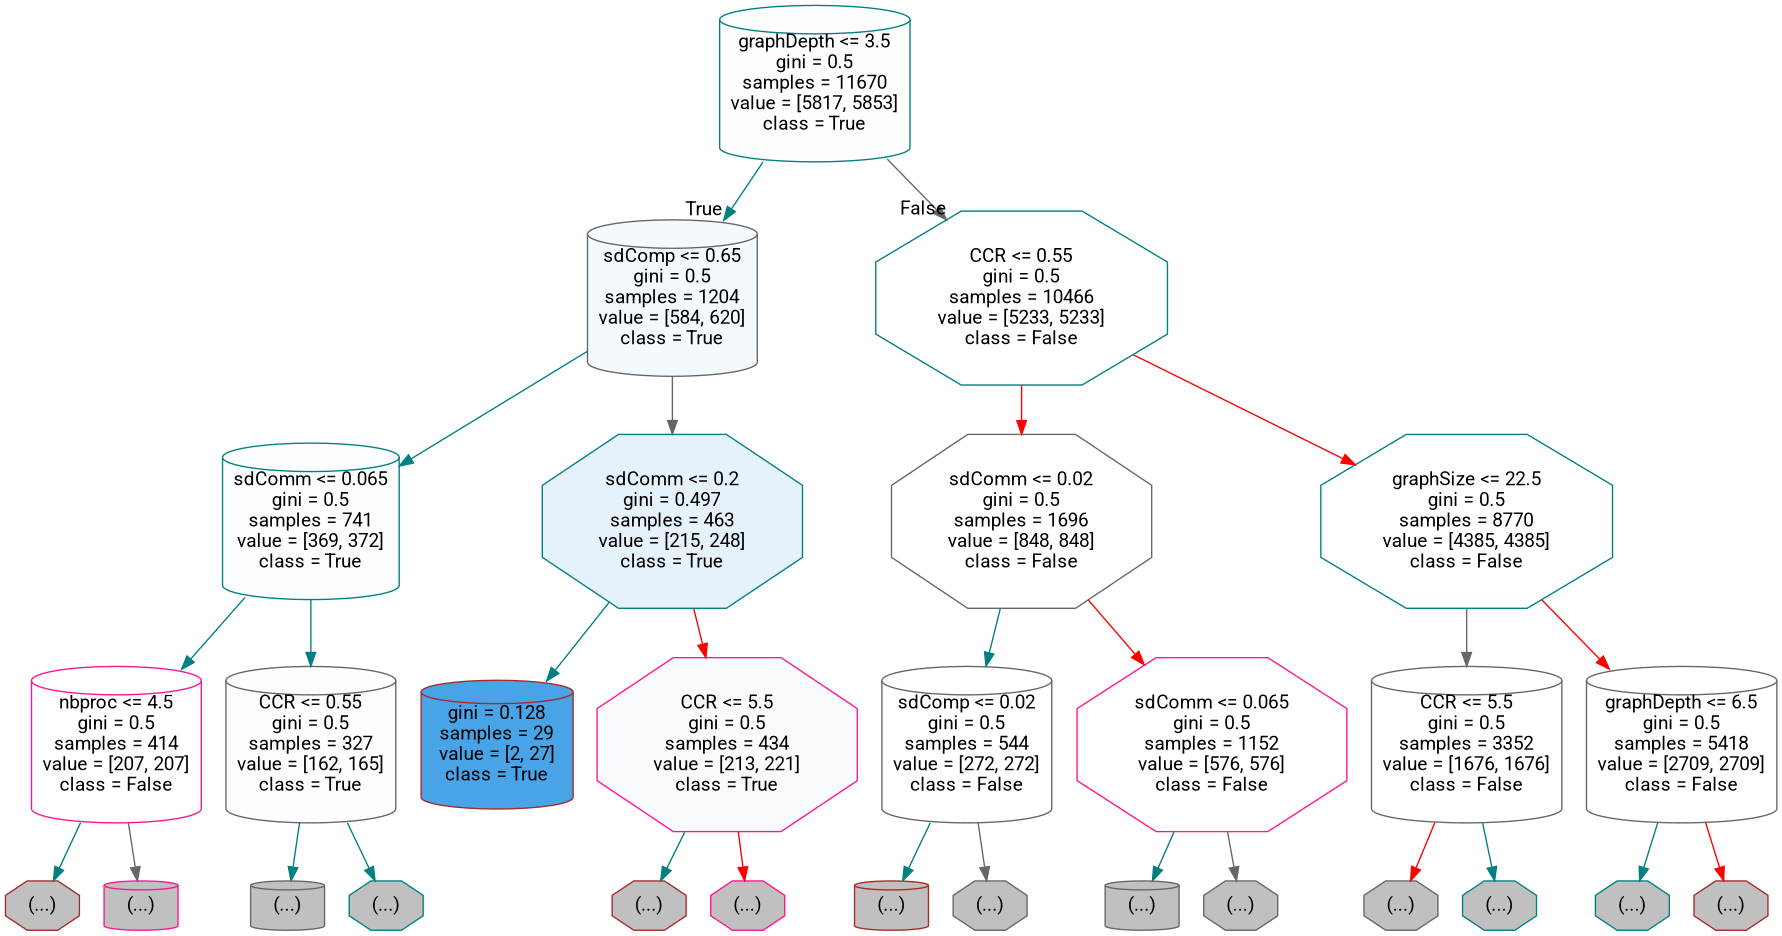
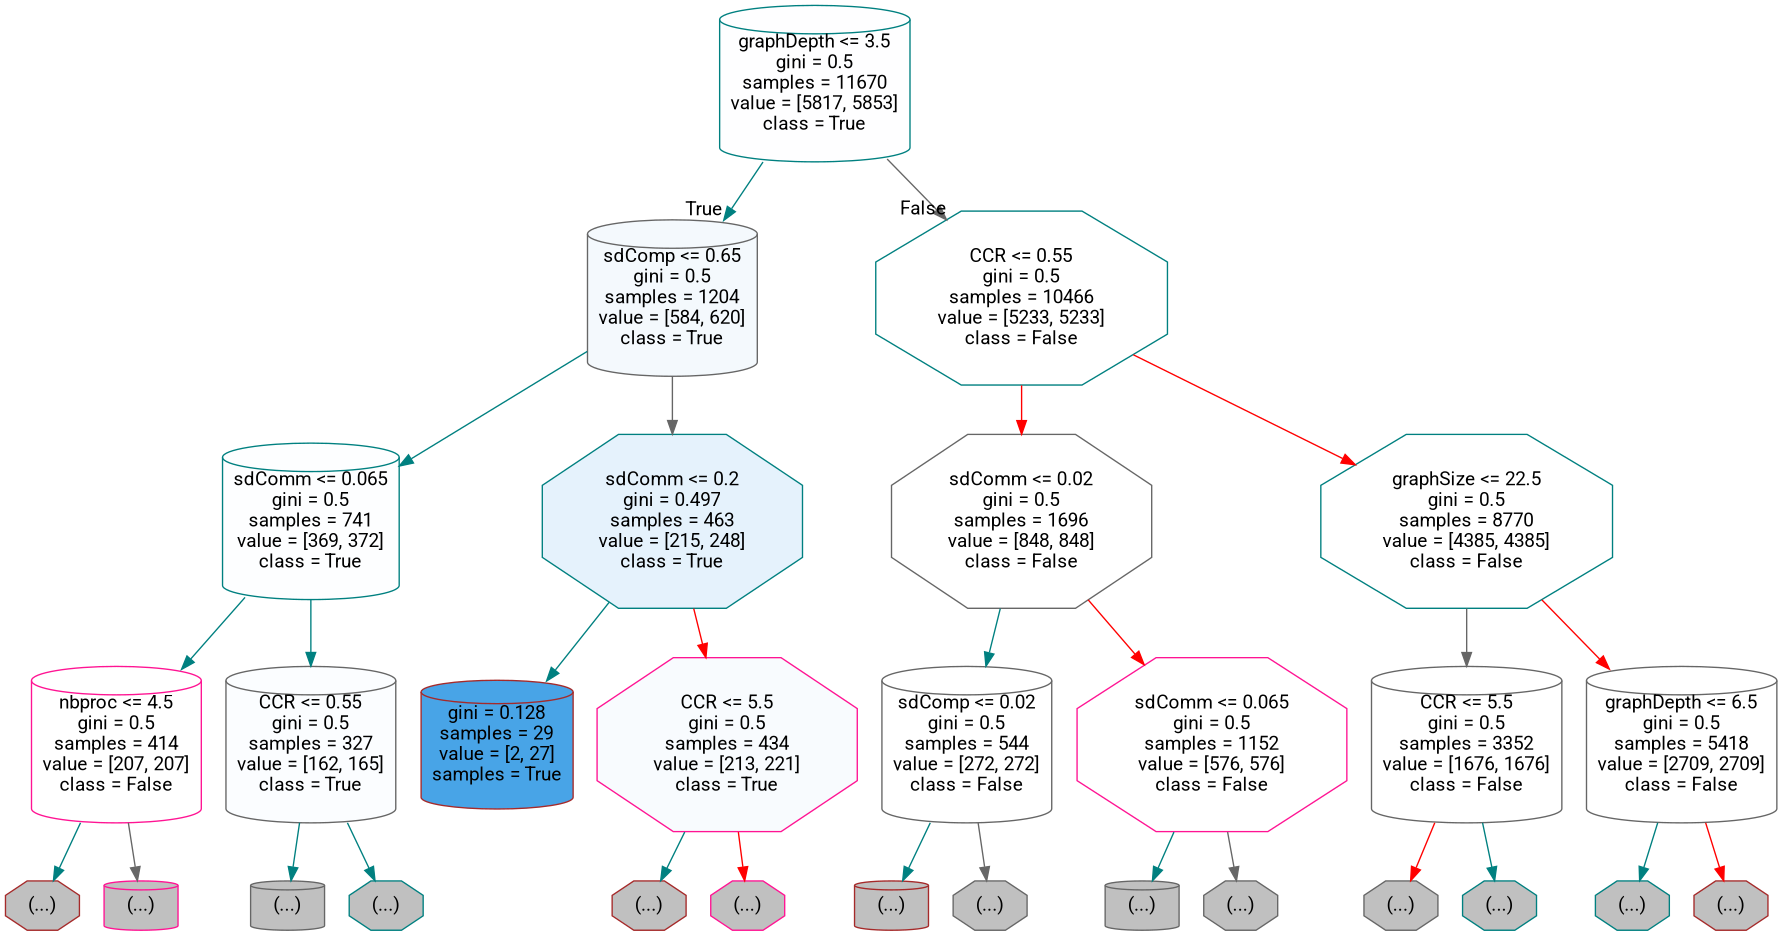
node "gini = 0.128 samples = 29 value = [2, 27] class = True": label "gini = 0.128 samples = 29 value = [2, 27] class = True" -> "gini = 0.128 samples = 29 value = [2, 27] samples = True"
